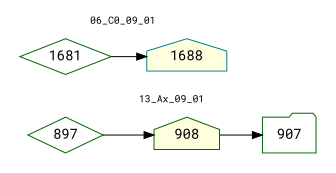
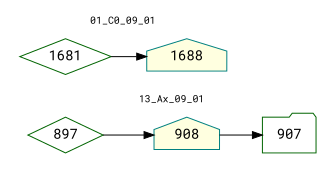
cluster "06_C0_09_01": label "06_C0_09_01" -> "01_C0_09_01"
node "908": color darkgreen -> teal
